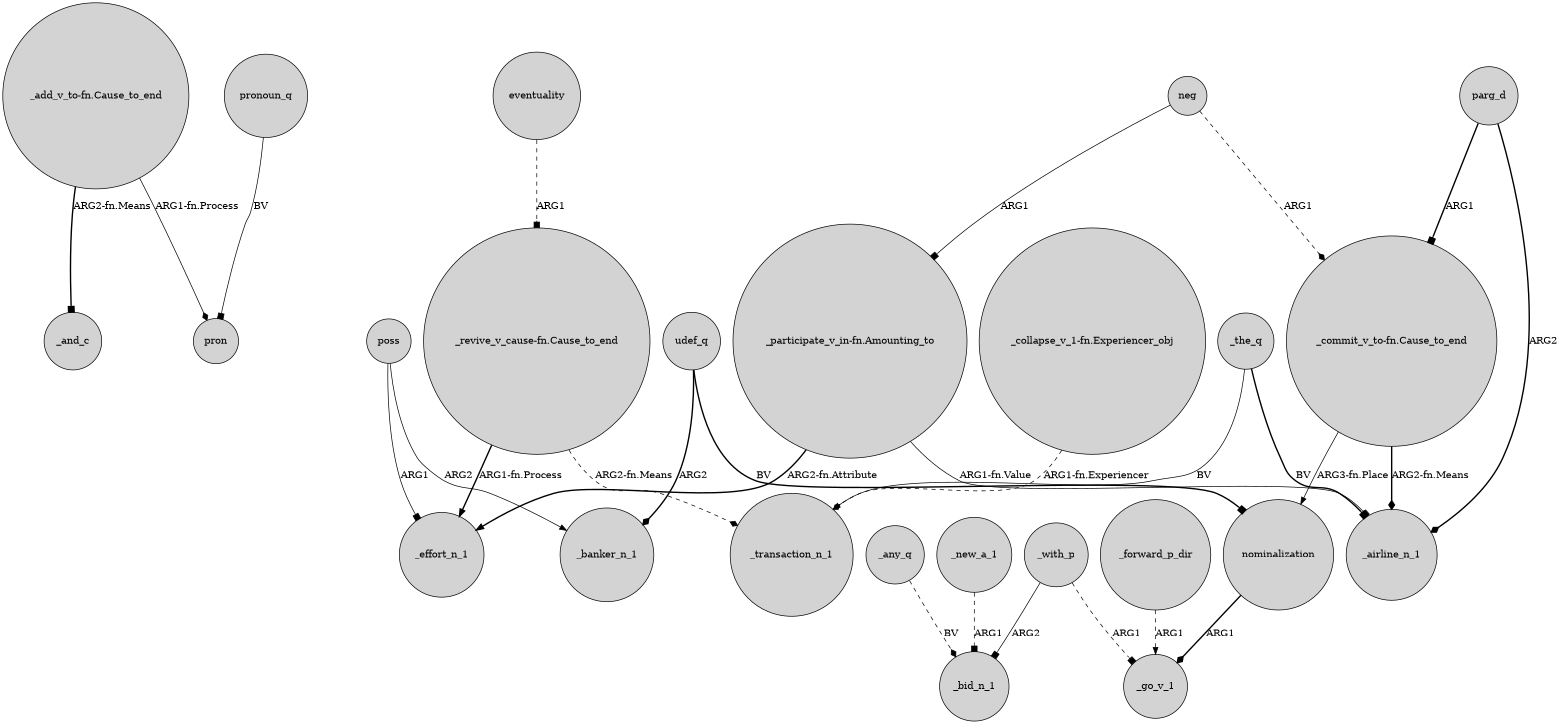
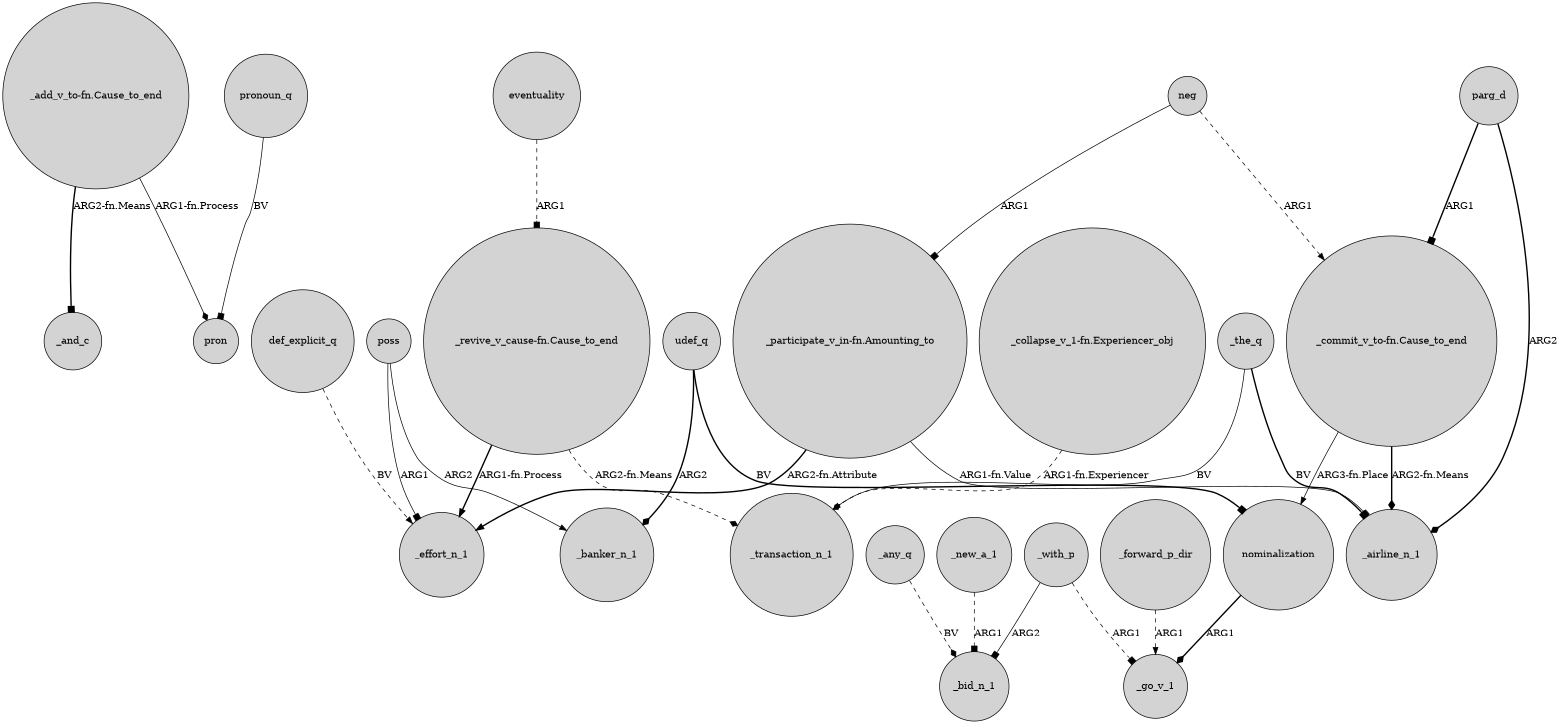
edge "neg" -> "_commit_v_to-fn.Cause_to_end": arrowhead diamond -> normal
node "def_explicit_q": added
